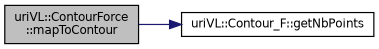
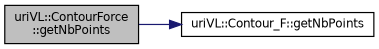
node "uriVL::ContourForce ::mapToContour": label "uriVL::ContourForce ::mapToContour" -> "uriVL::ContourForce ::getNbPoints"
